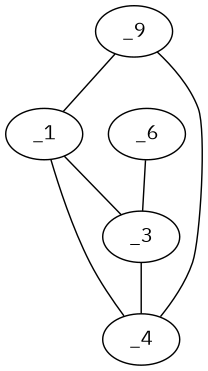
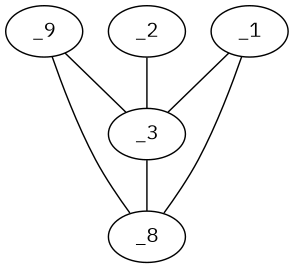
edge "_9" -- "_1": now "_9" -- "_3"
node "_6": label "_6" -> "_2"
node "_4": label "_4" -> "_8"
